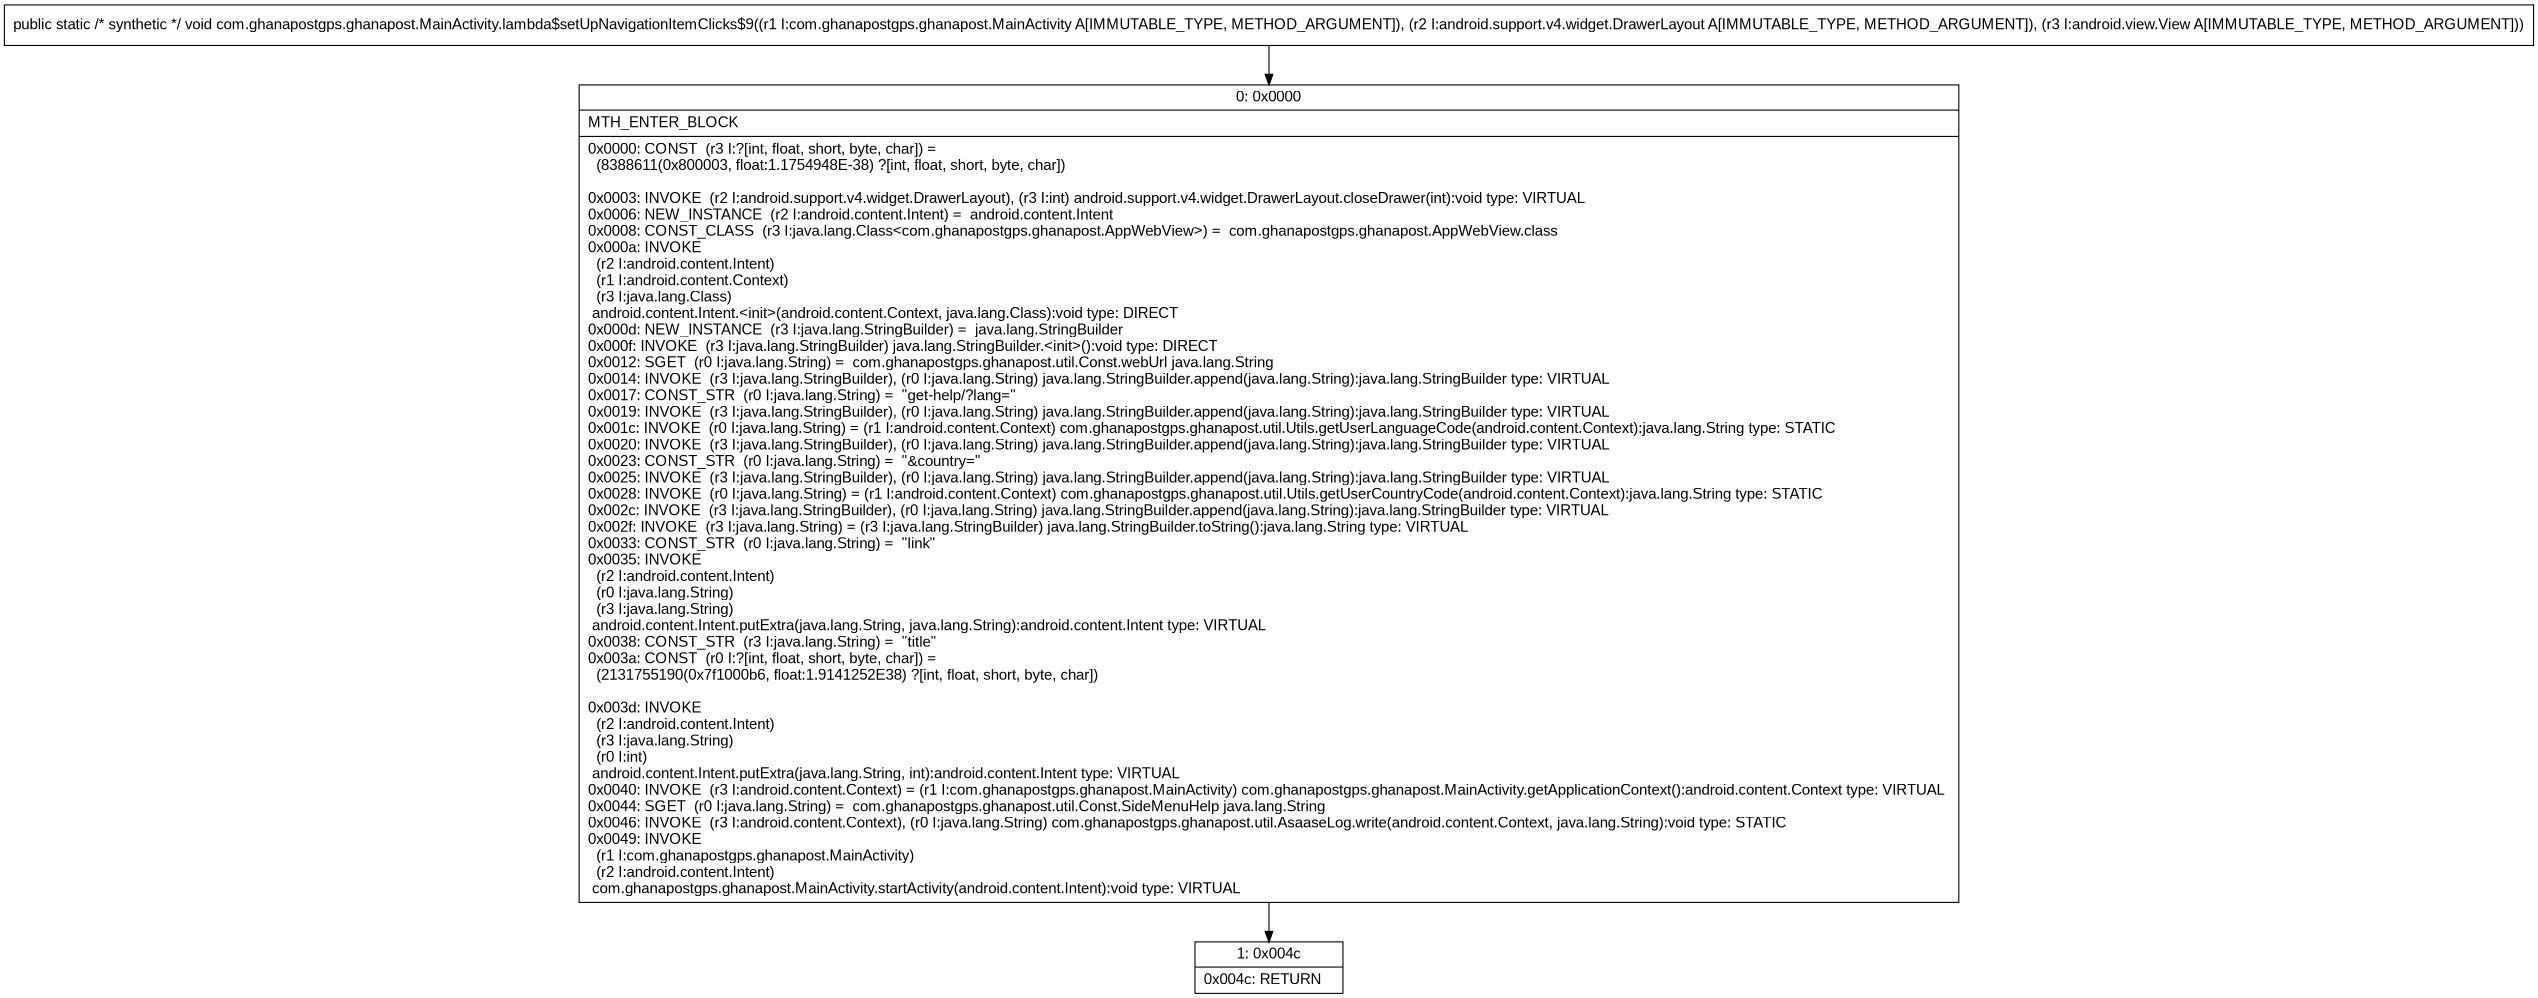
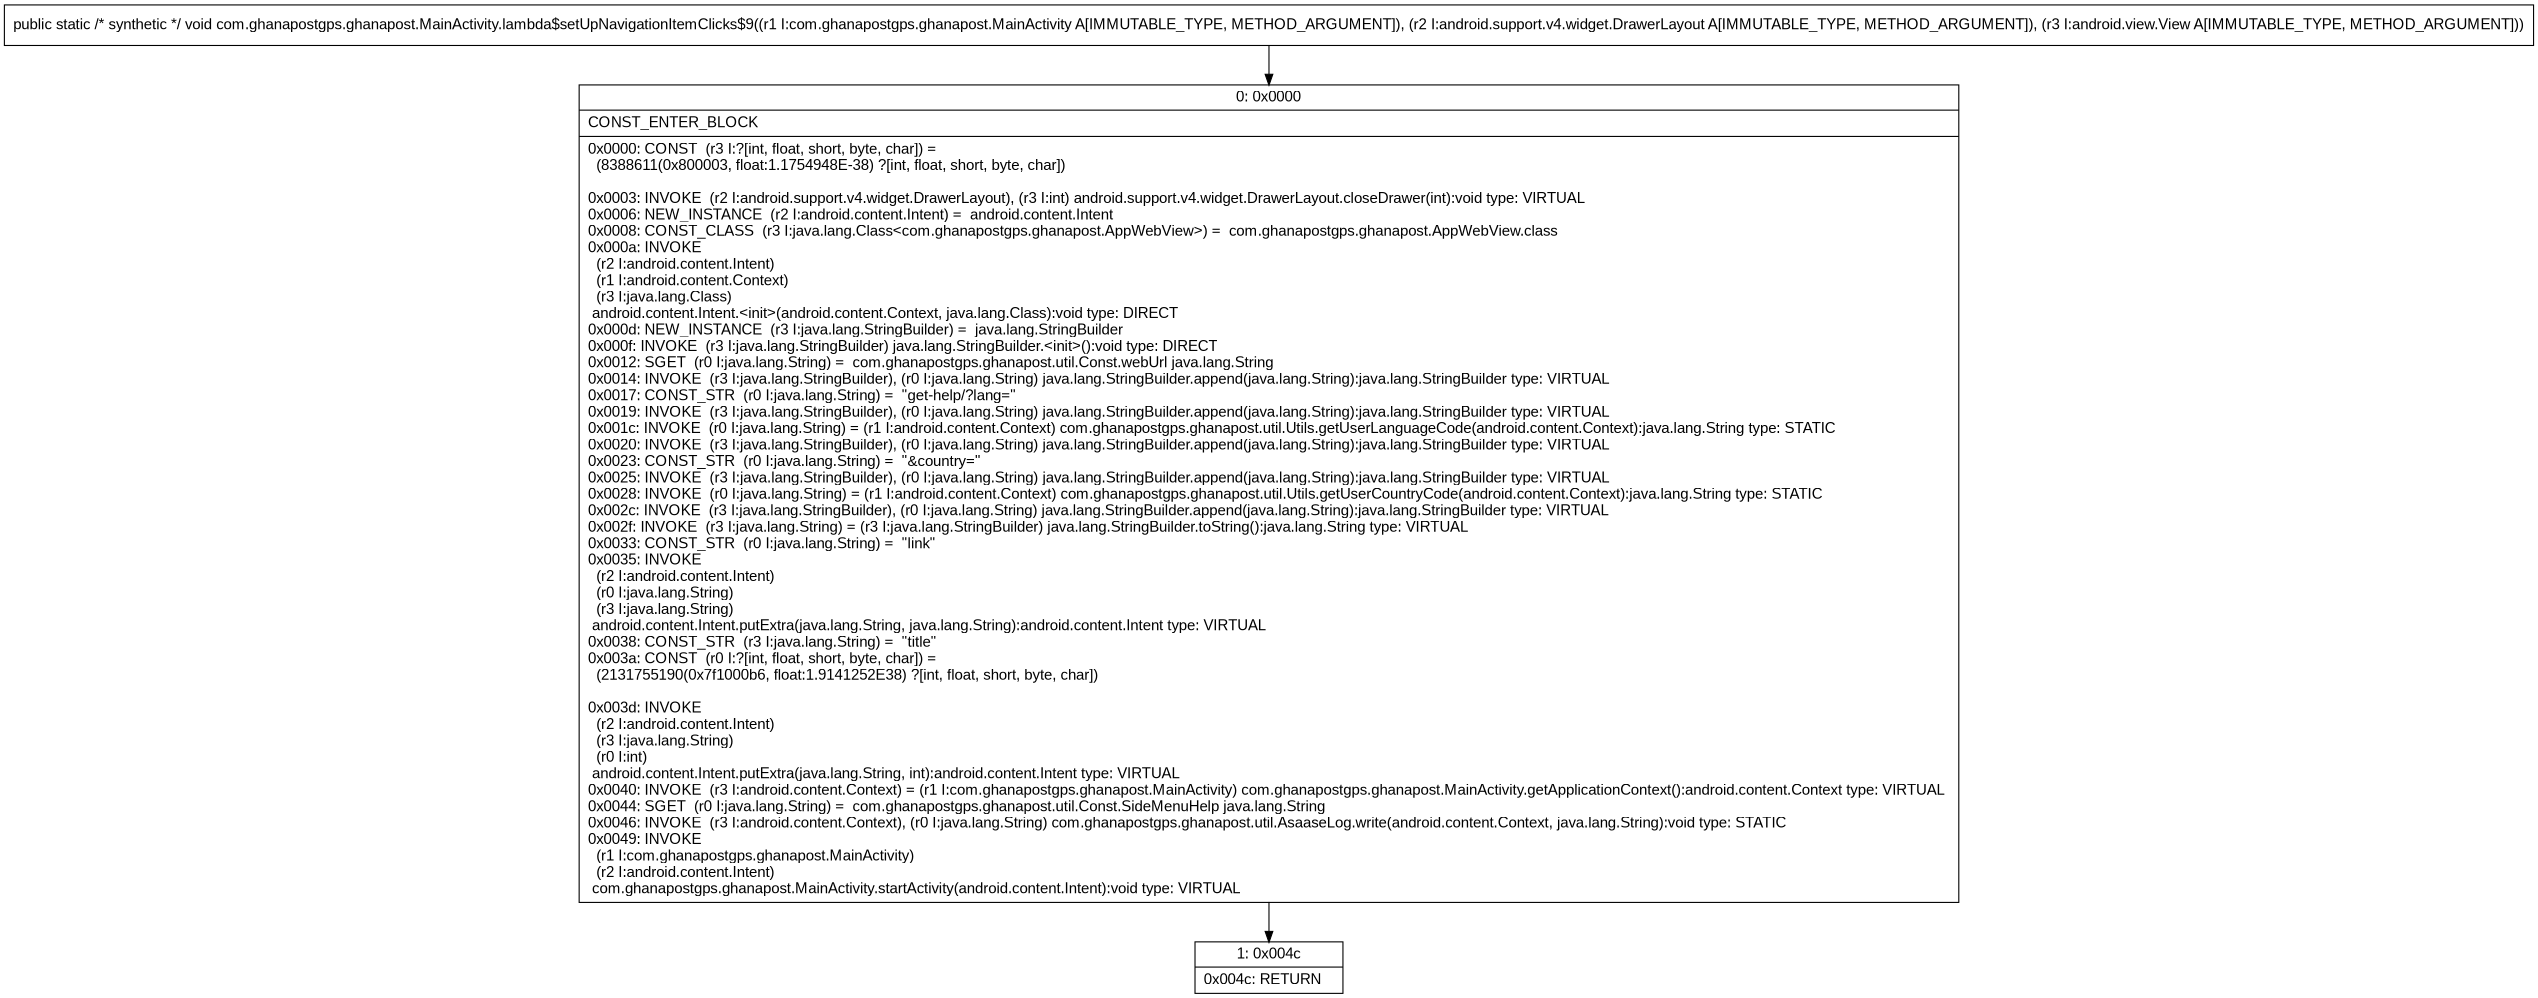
node "0: 0x0000": text "MTH_ENTER_BLOCK" -> "CONST_ENTER_BLOCK"
